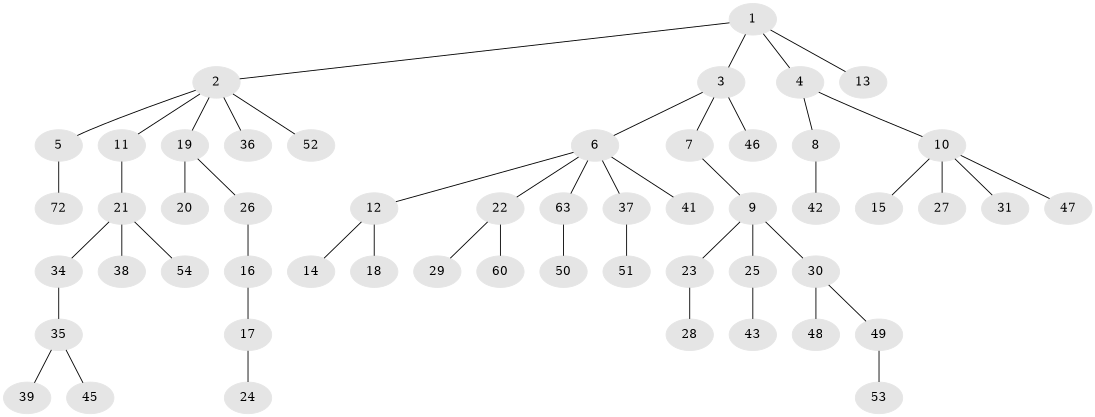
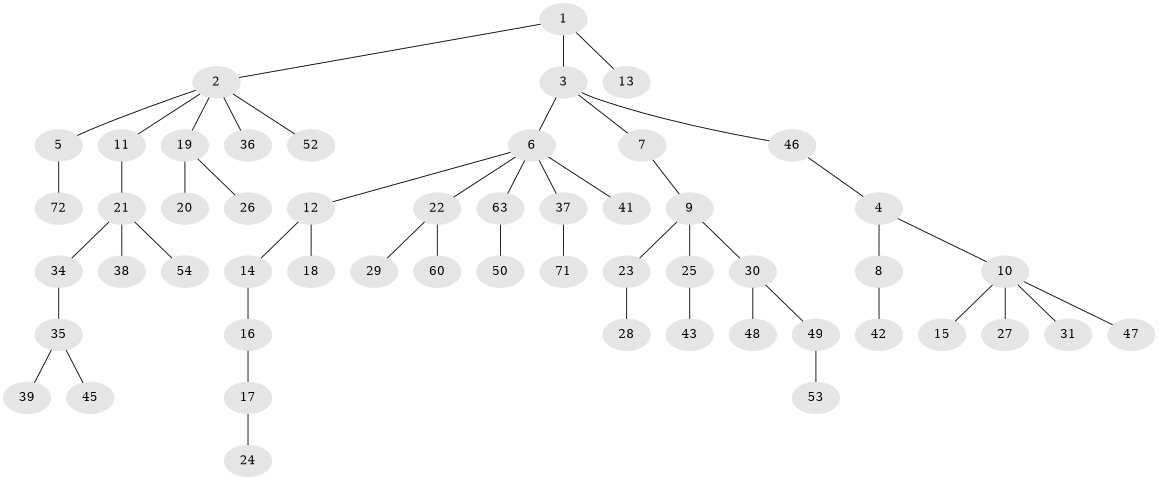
edge "1" -- "4": now "46" -- "4"
edge "26" -- "16": now "14" -- "16"
node "51": label "51" -> "71"
